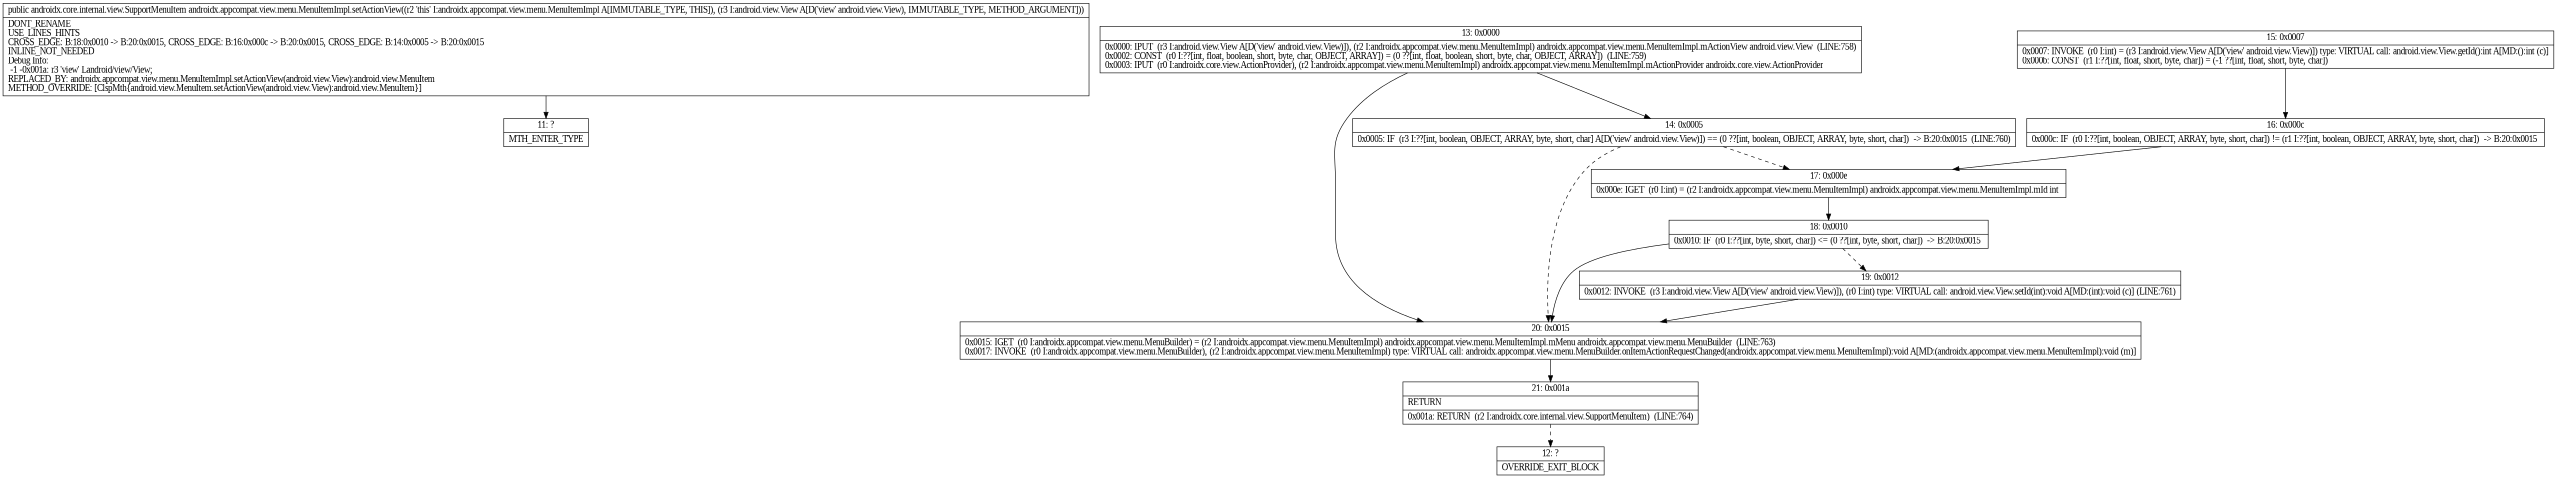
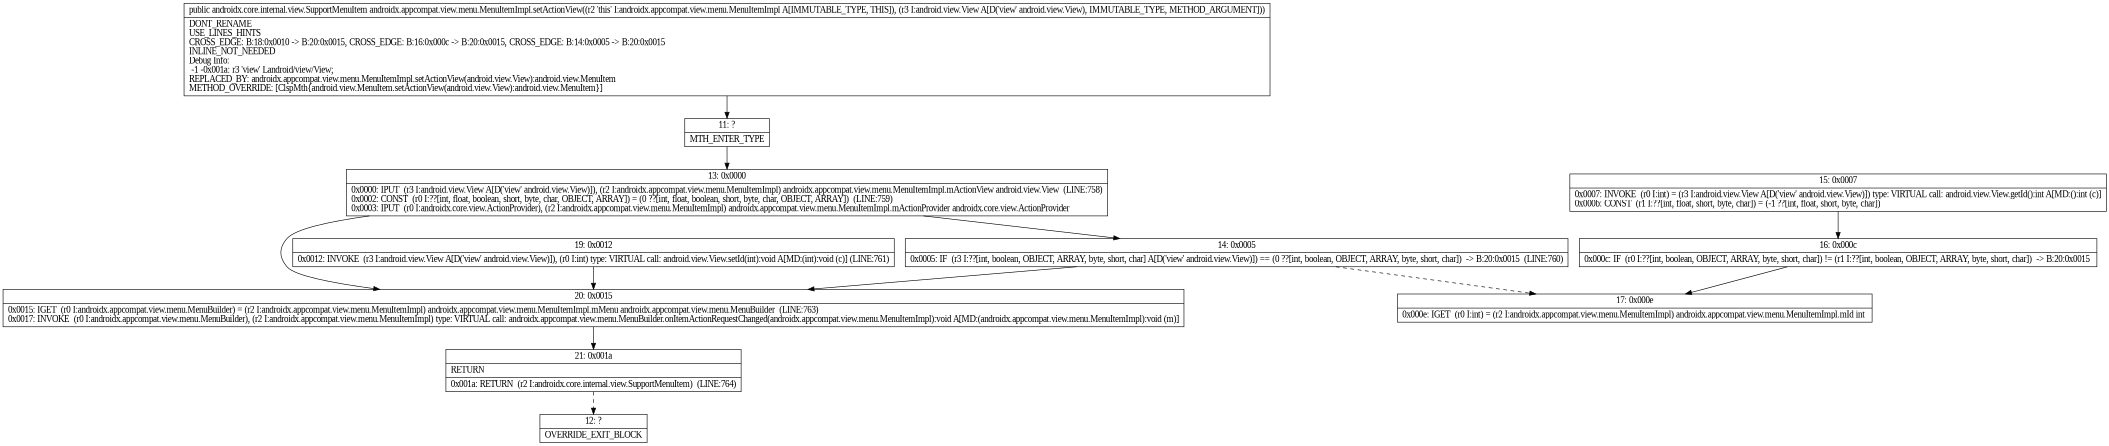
edge "11: ?" -> "13: 0x0000": added
edge "14: 0x0005" -> "20: 0x0015": style dashed -> solid
node "18: 0x0010": removed
